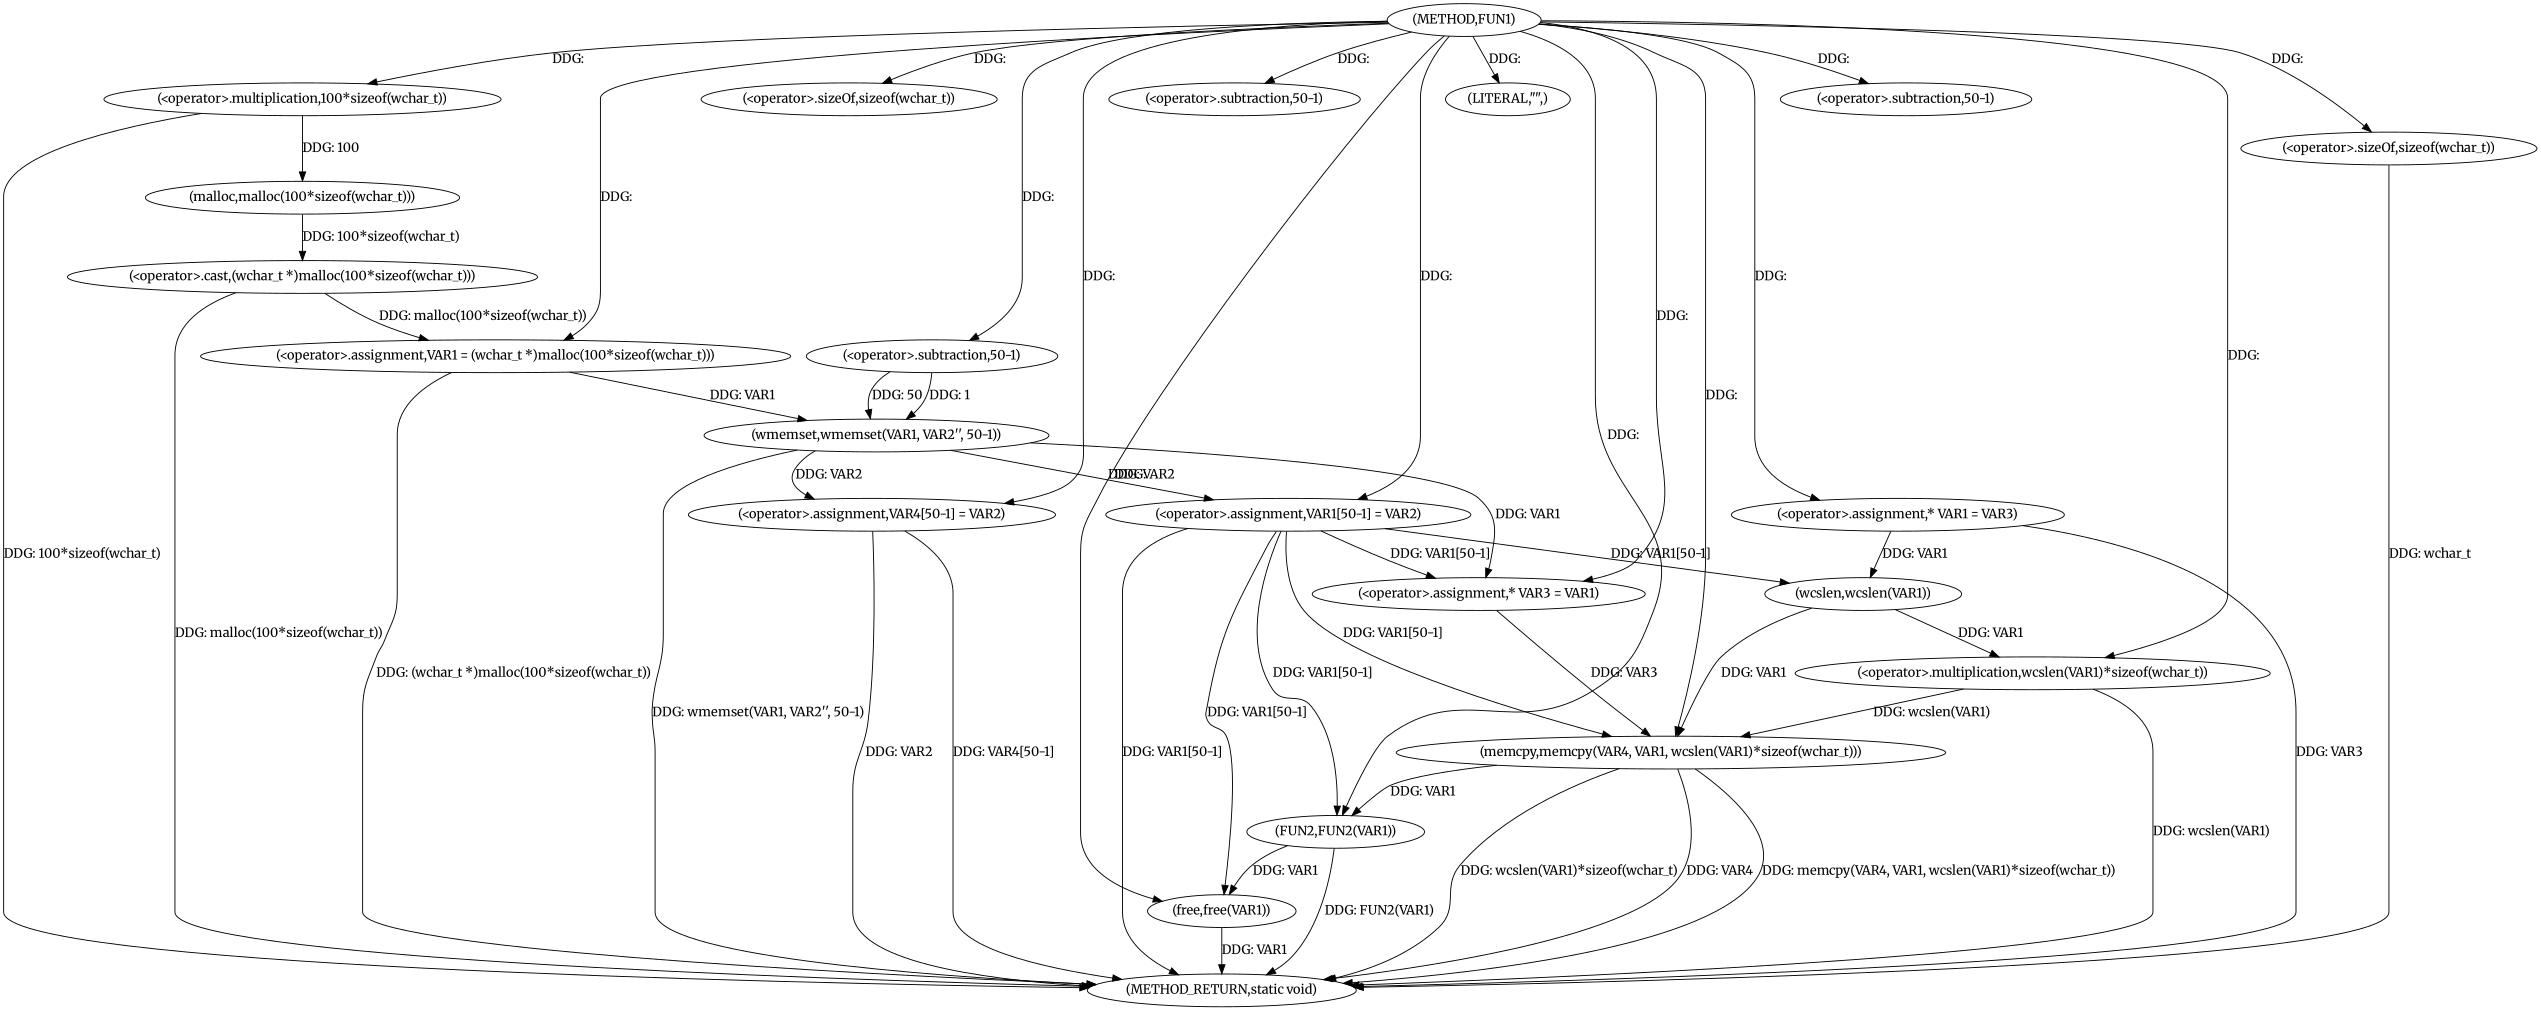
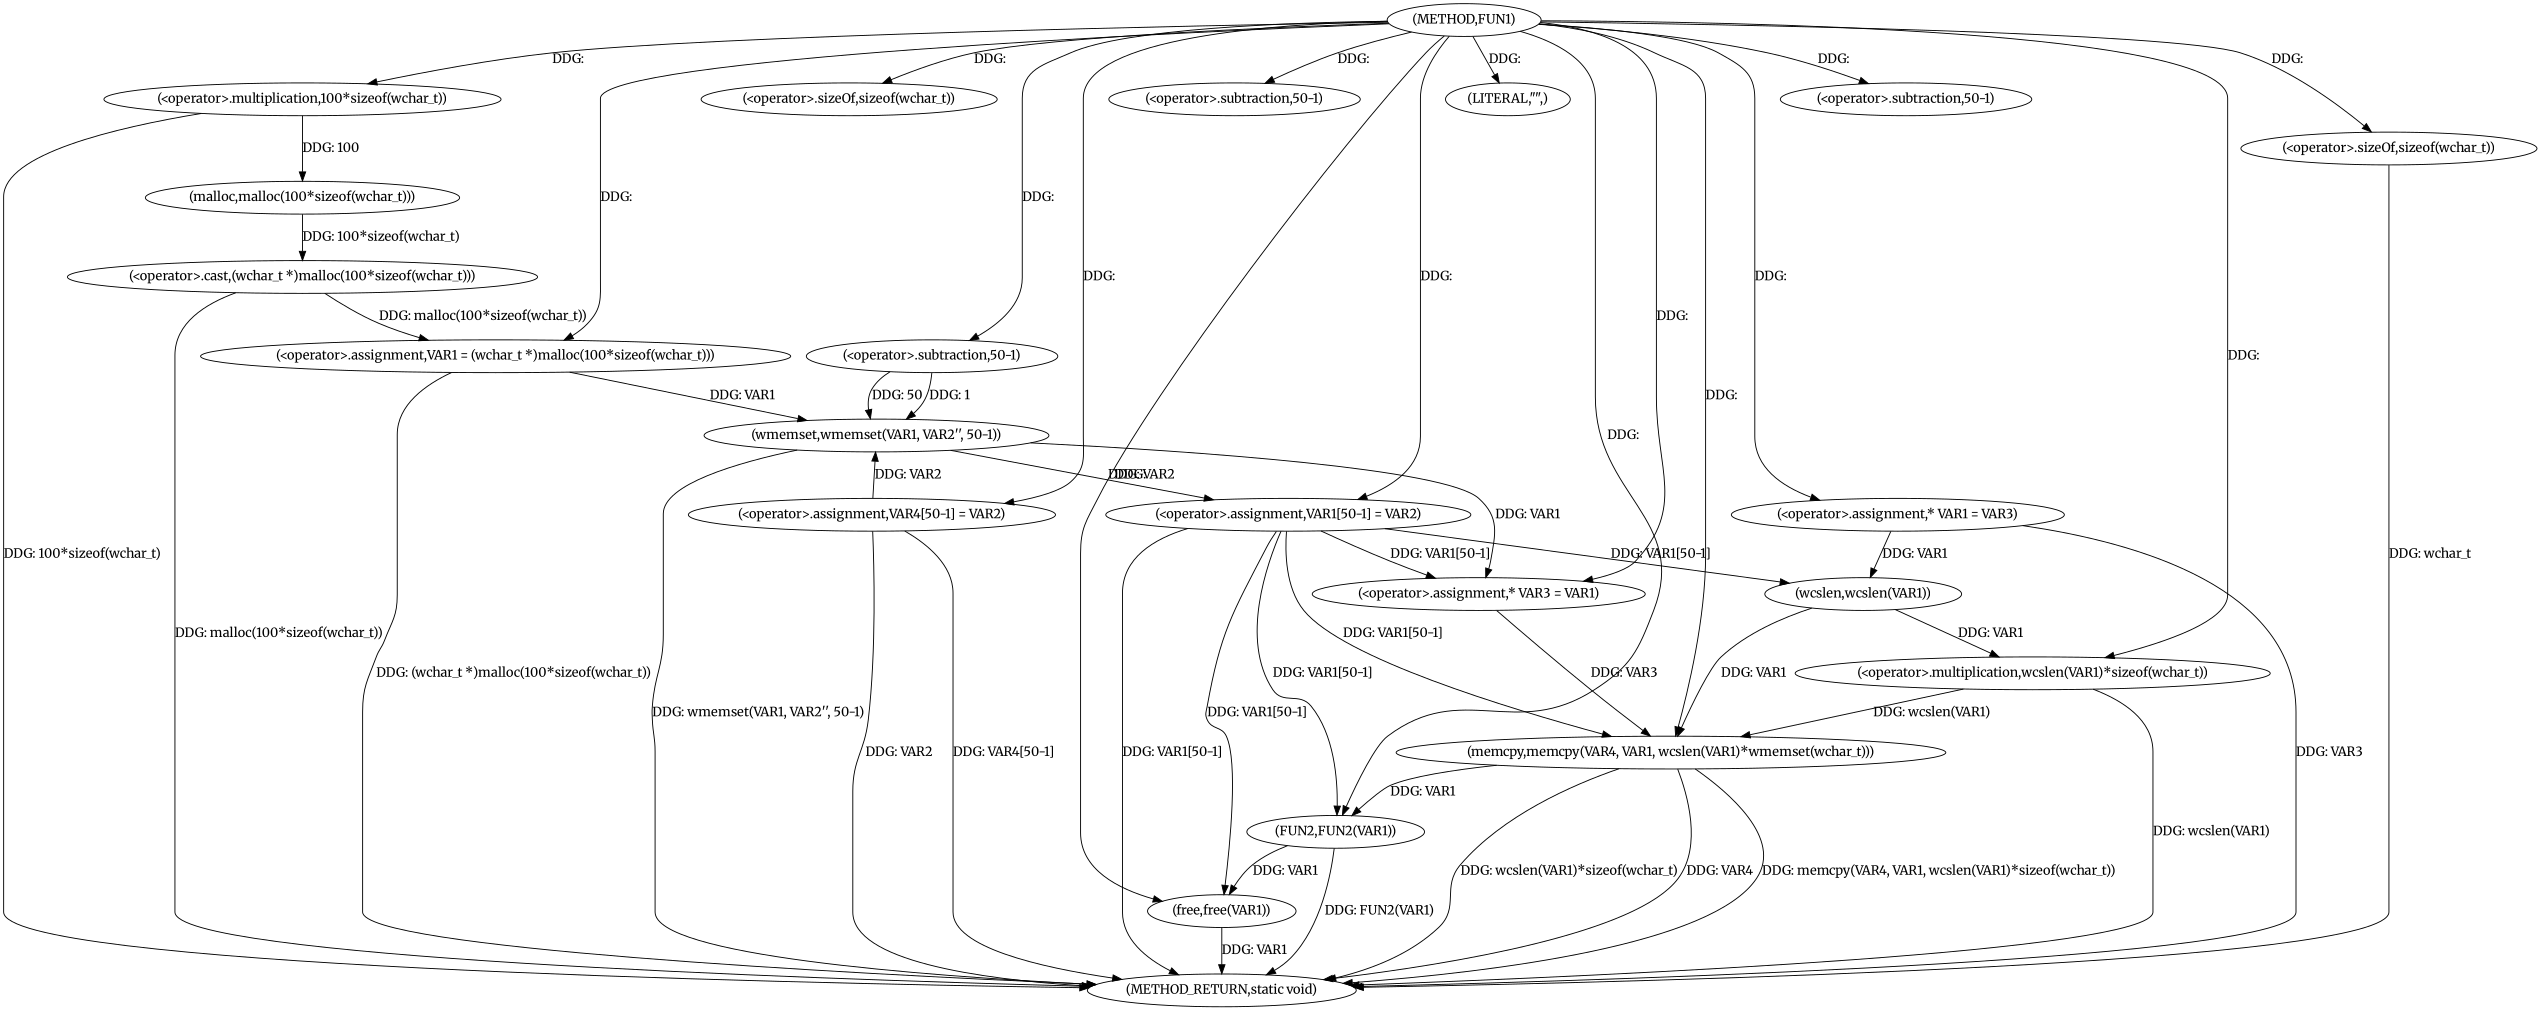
edge "(wmemset,wmemset(VAR1, VAR2'', 50-1))" -> "(<operator>.assignment,VAR4[50-1] = VAR2)": reversed
node "(memcpy,memcpy(VAR4, VAR1, wcslen(VAR1)*sizeof(wchar_t)))": label "(memcpy,memcpy(VAR4, VAR1, wcslen(VAR1)*sizeof(wchar_t)))" -> "(memcpy,memcpy(VAR4, VAR1, wcslen(VAR1)*wmemset(wchar_t)))"
